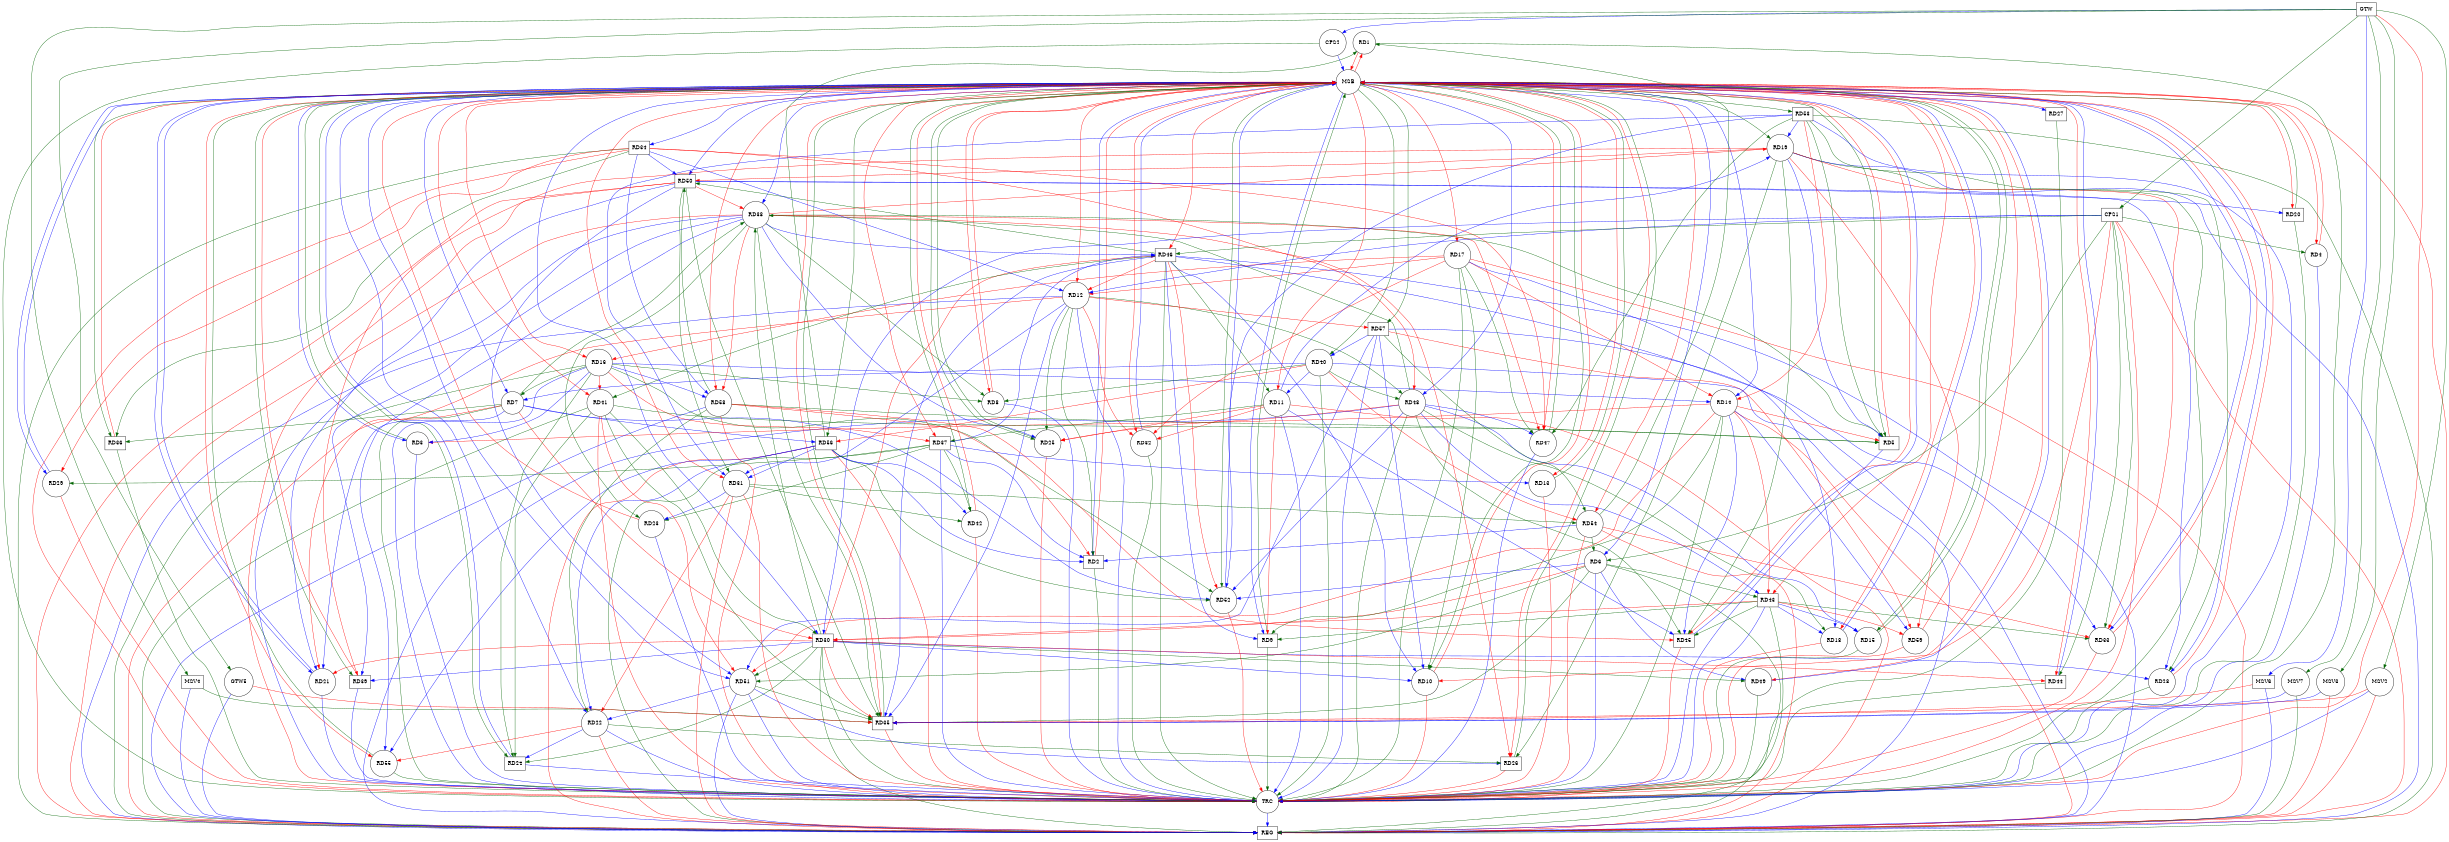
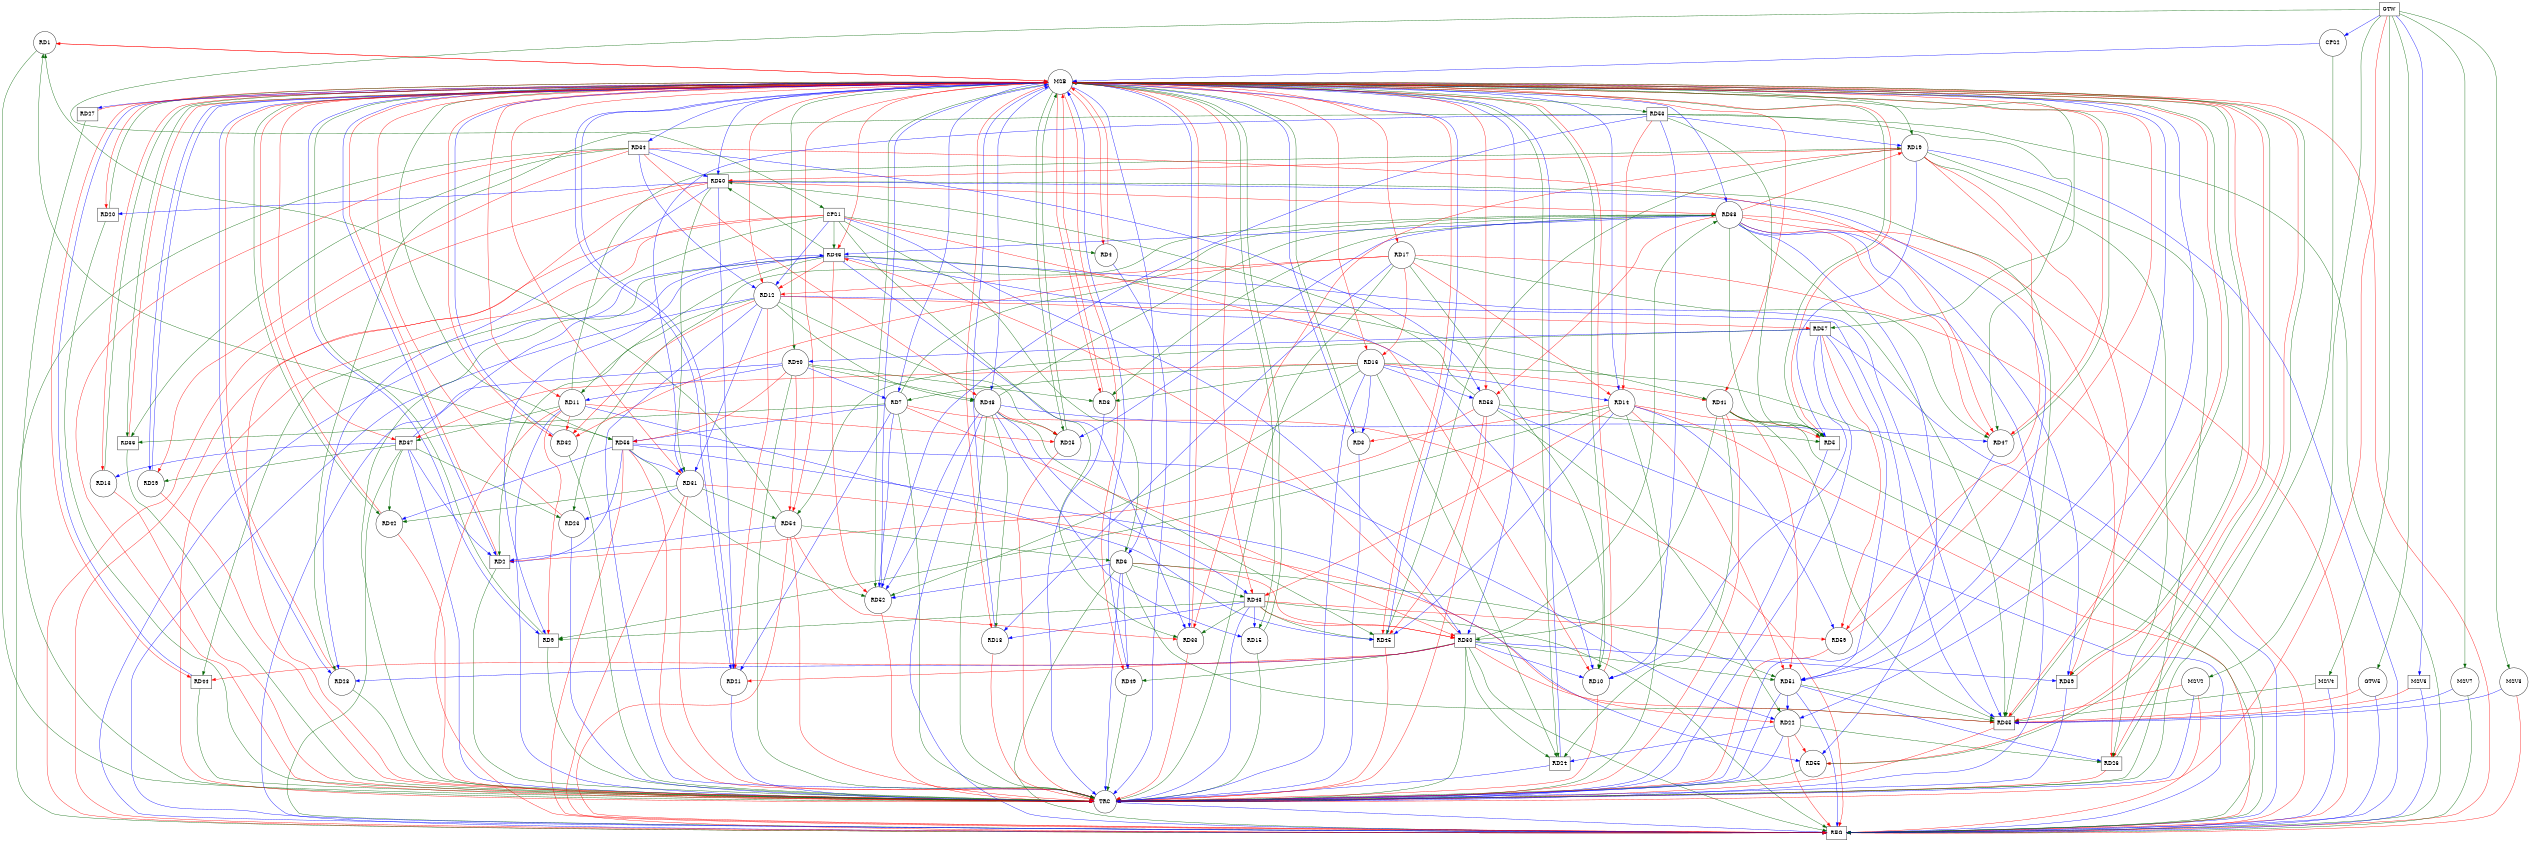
edge "RD11" -> "RD19": color blue -> darkgreen
edge "RD53" -> "TRC": now "RD53" -> "RD10"
